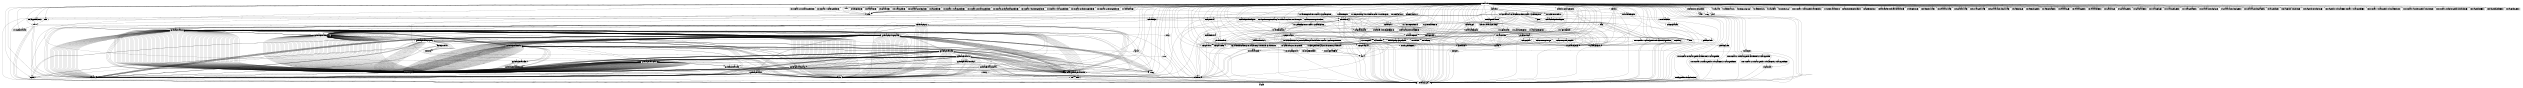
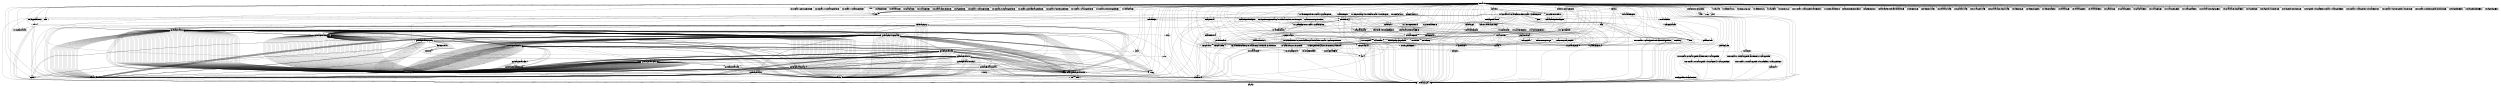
node "_ZNSt20bad_array_new_lengthC2Ev": removed
